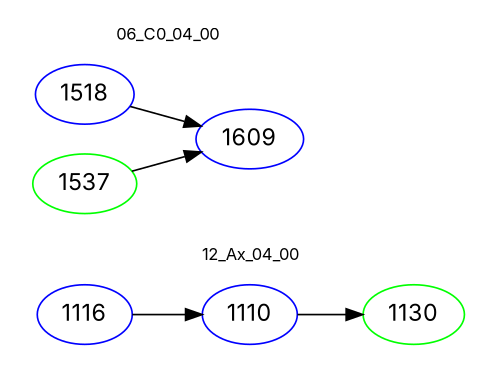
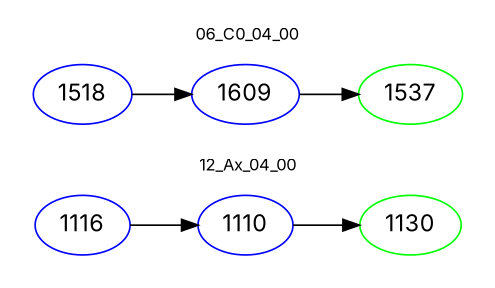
edge "1537" -> "1609": reversed
